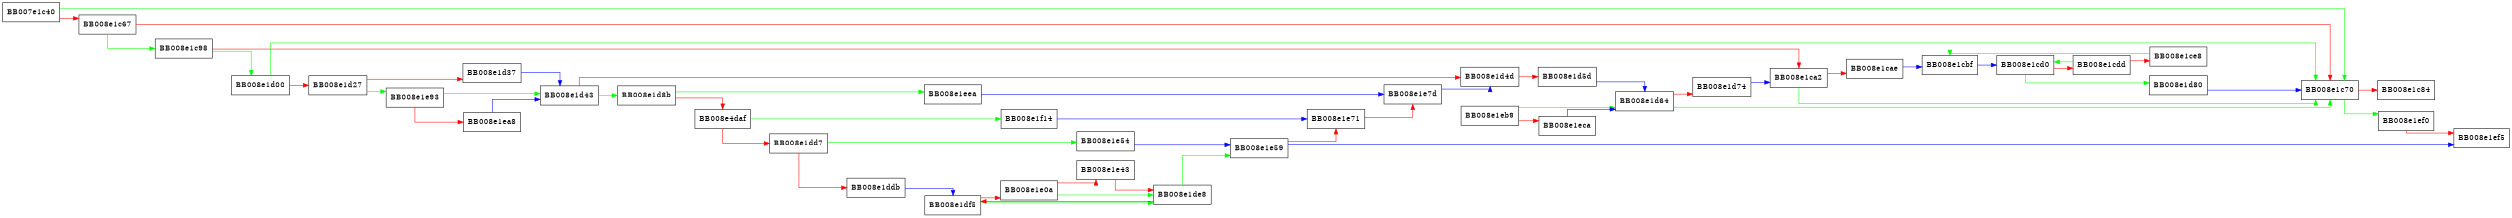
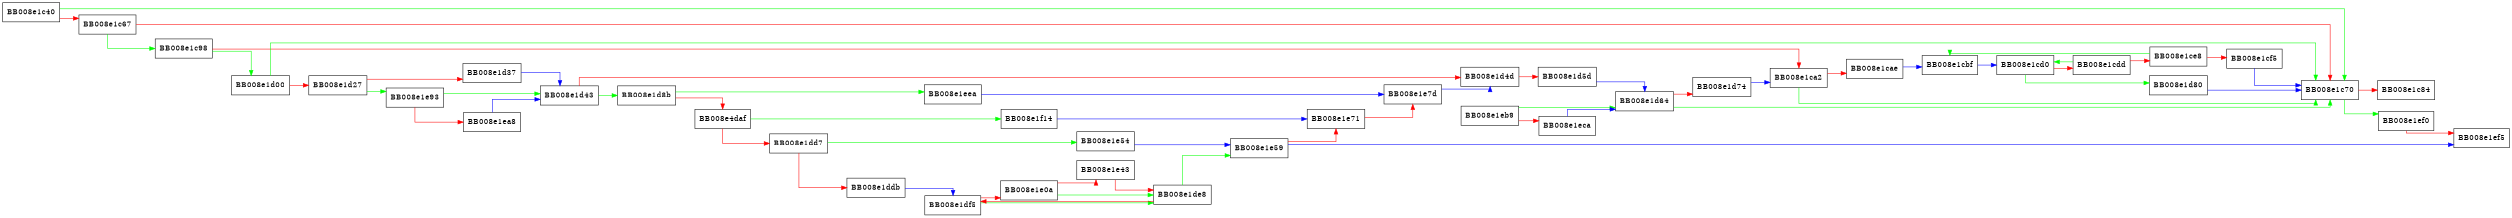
node "BB007e1c40": label "BB007e1c40" -> "BB008e1c40"
node "BB008e1cf5": added
